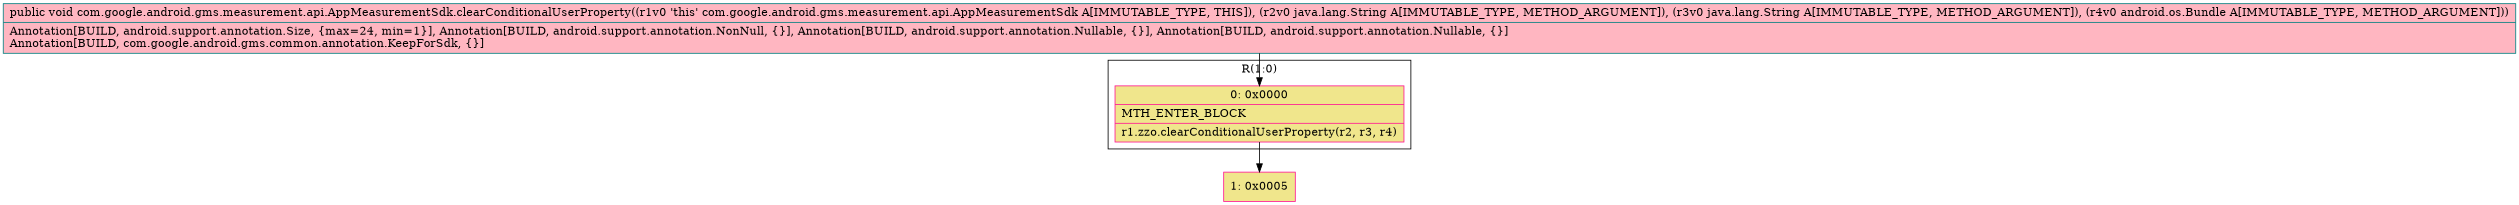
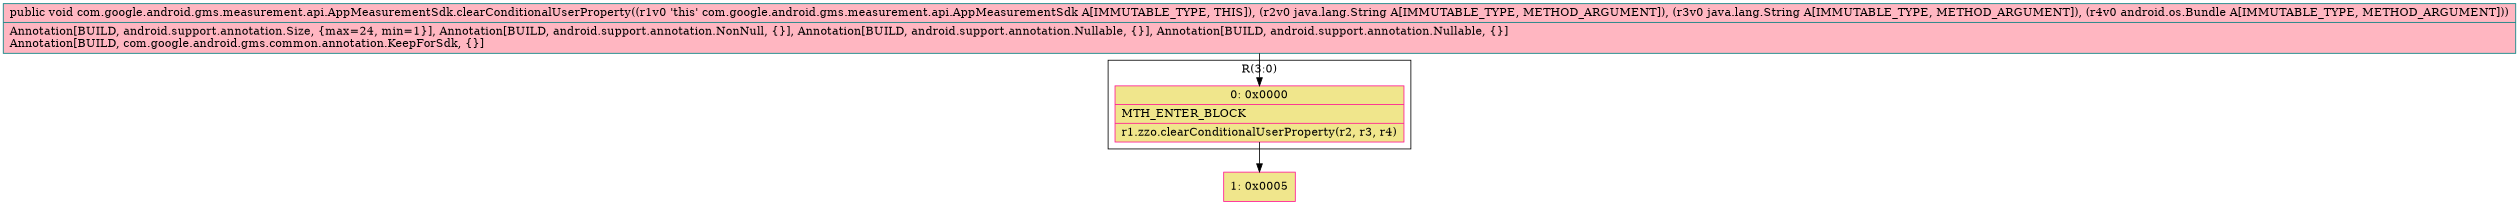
cluster "R(1:0)": label "R(1:0)" -> "R(3:0)"
